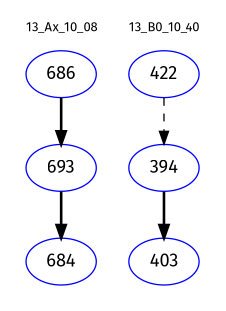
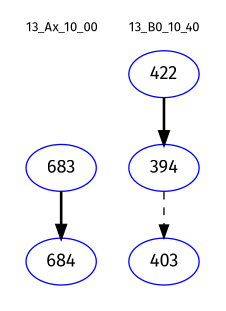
cluster "13_Ax_10_08": label "13_Ax_10_08" -> "13_Ax_10_00"
node "686": removed
edge "422" -> "394": style dashed -> bold
node "693": label "693" -> "683"
edge "394" -> "403": style bold -> dashed
